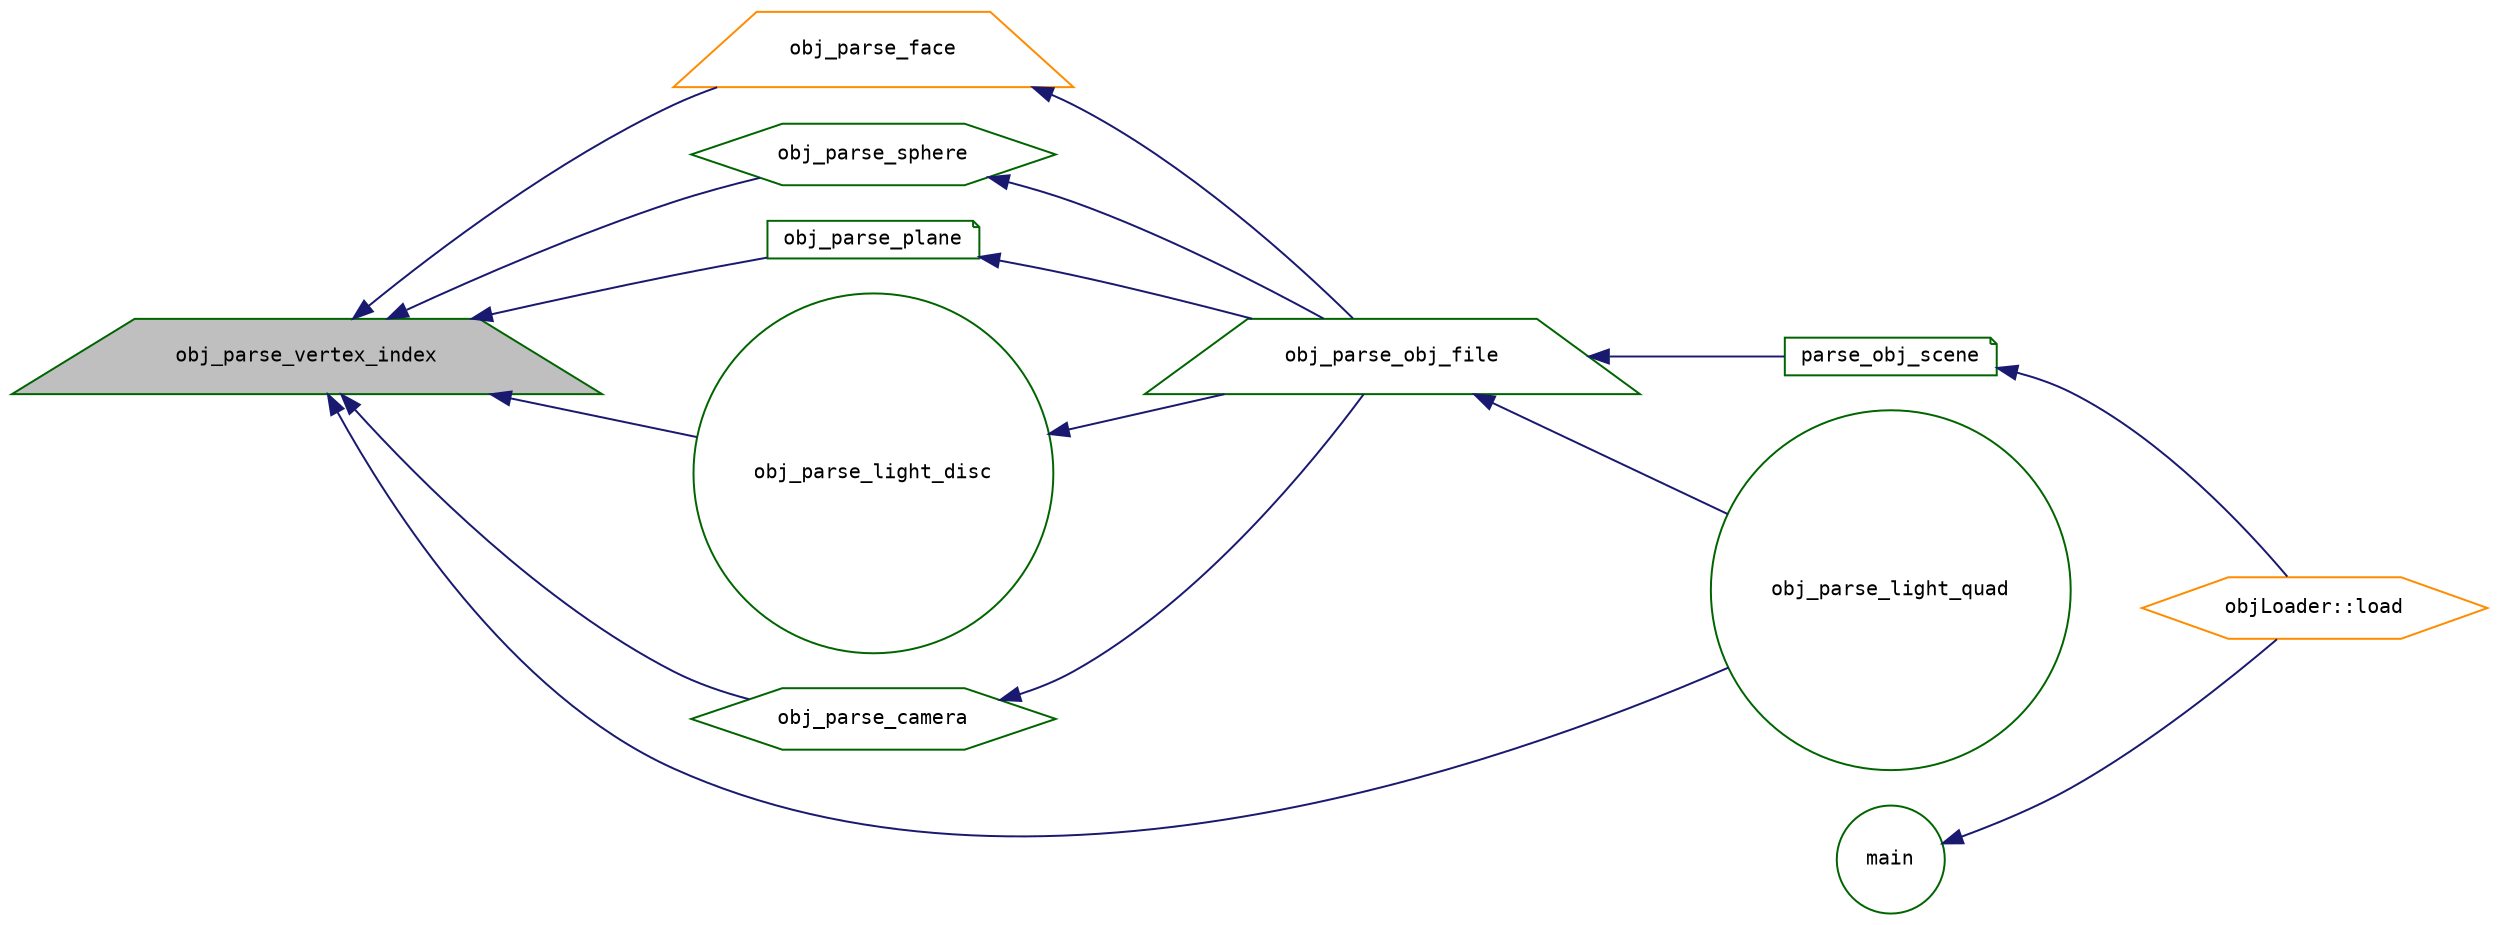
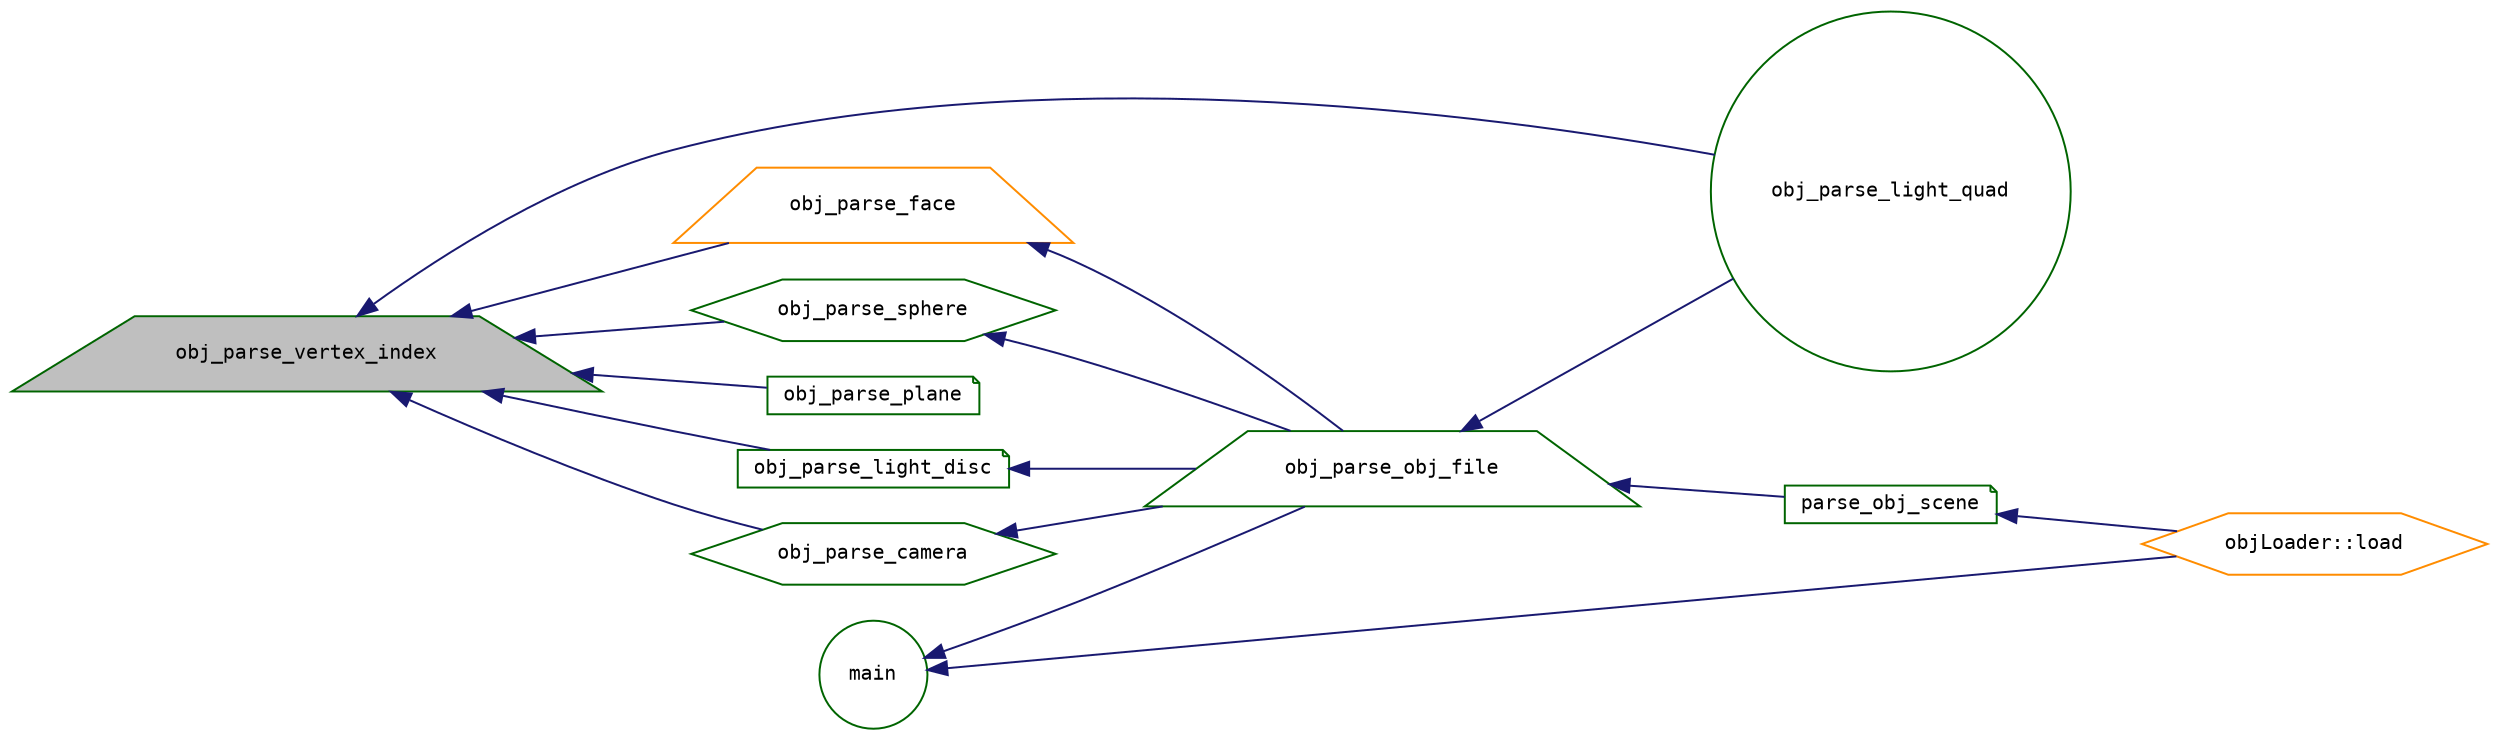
edge "obj_parse_obj_file" -> "obj_parse_plane": now "obj_parse_obj_file" -> "main"
node "obj_parse_light_disc": shape circle -> note
